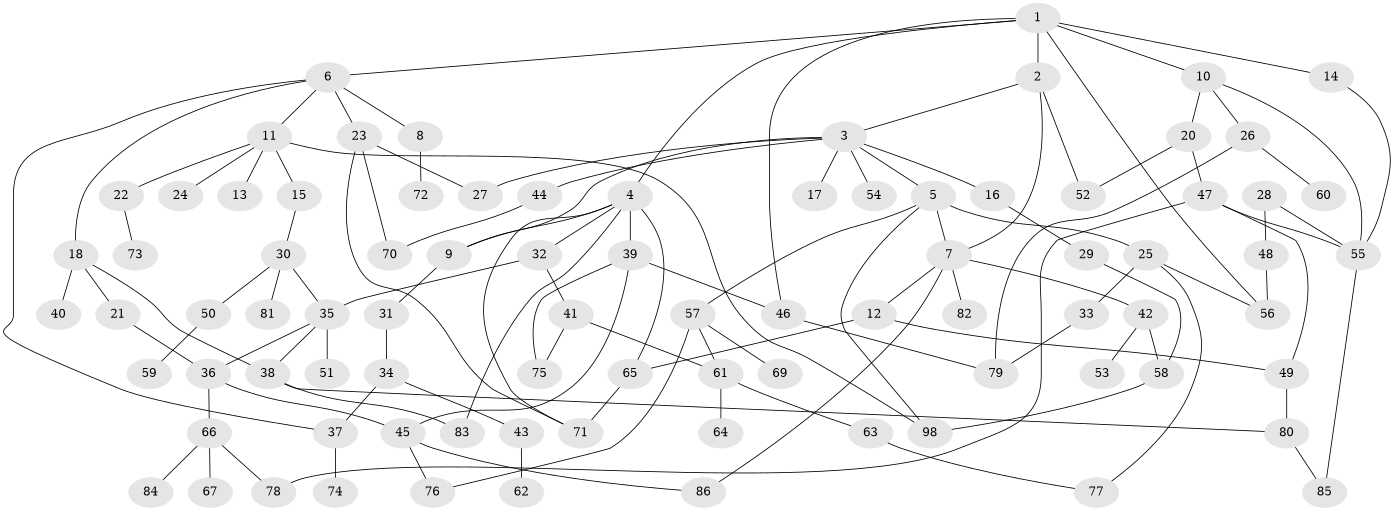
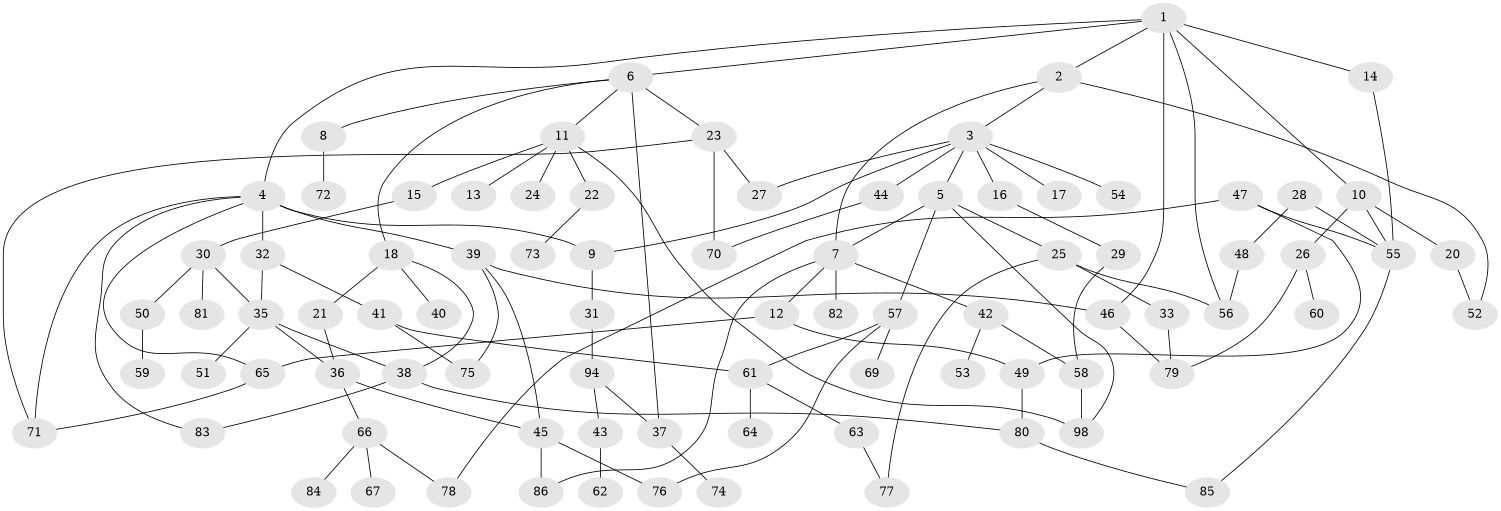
edge "20" -- "47": removed
node "34": label "34" -> "94"
